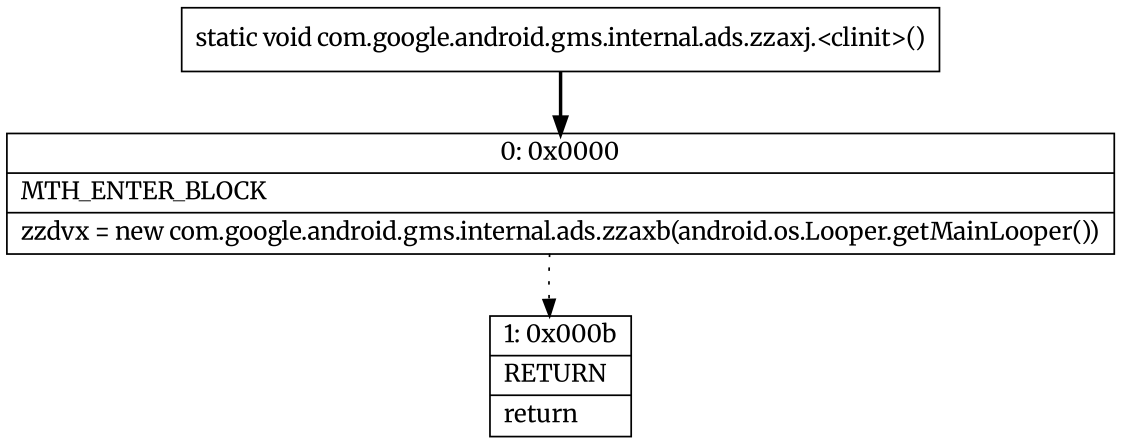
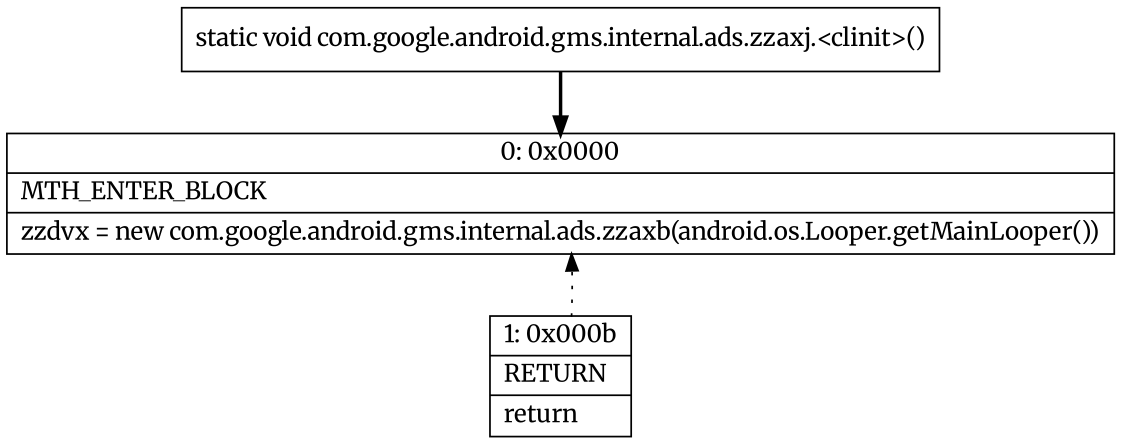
edge "0: 0x0000" -> "1: 0x000b": reversed
